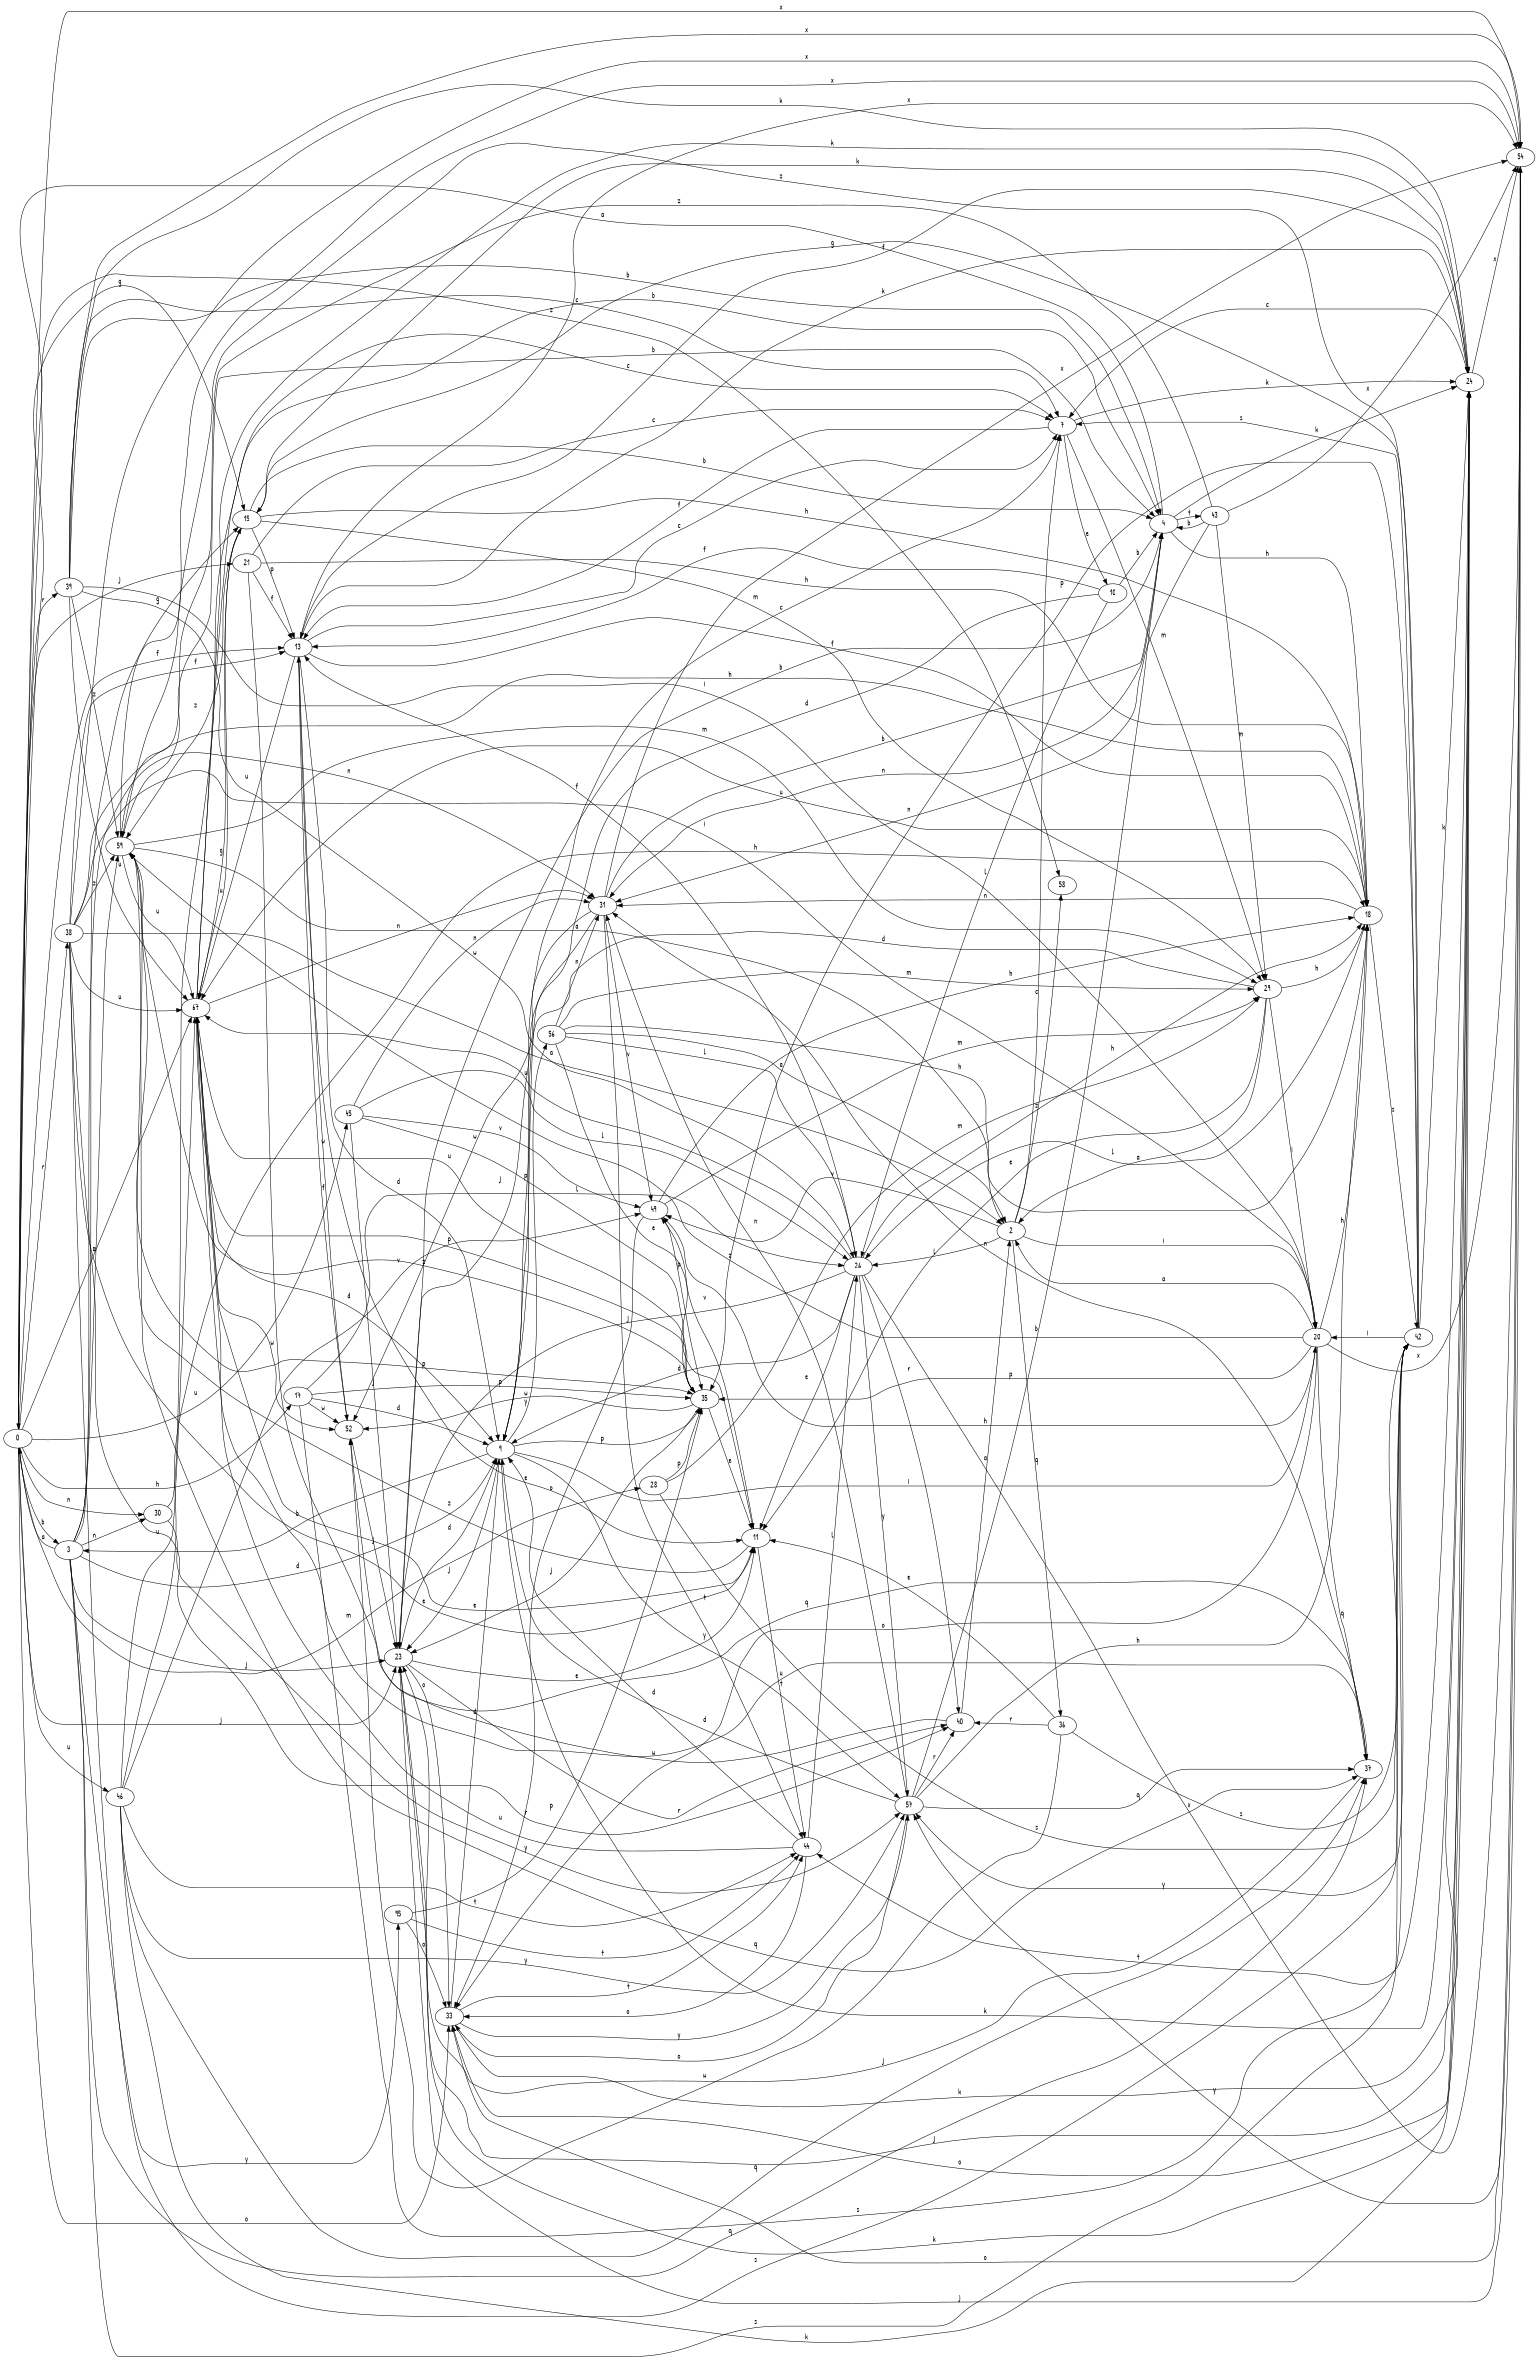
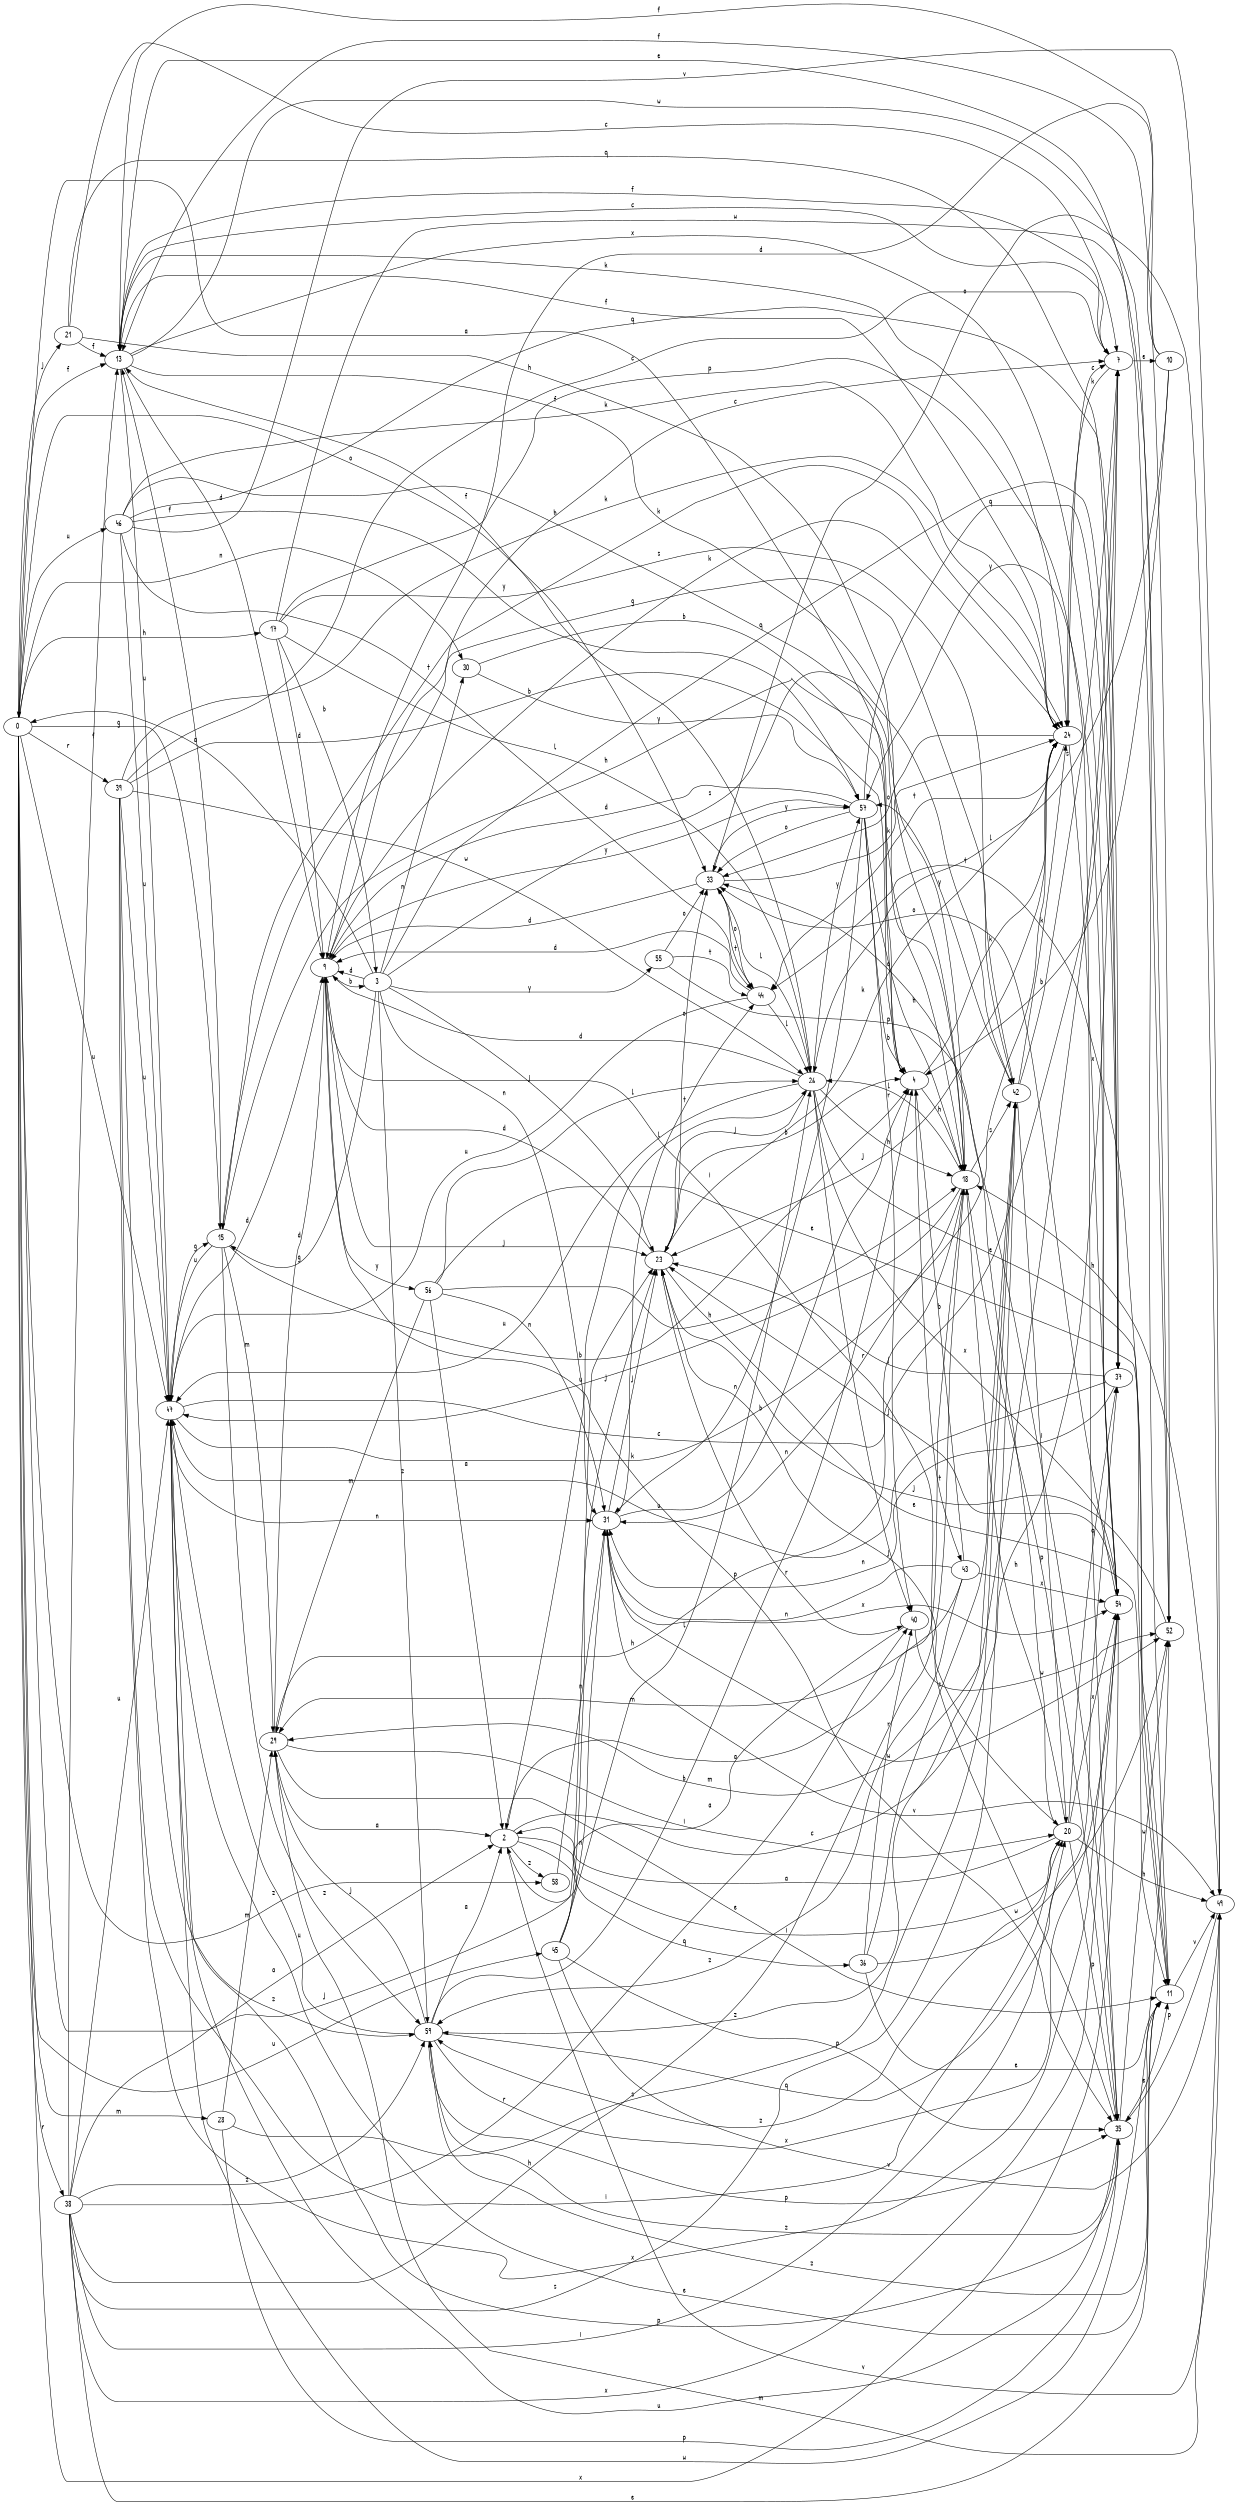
edge "42" -> "35": now "18" -> "35"
edge "15" -> "13": label "p" -> "f"
edge "59" -> "29": label "m" -> "j"
edge "4" -> "31": now "58" -> "31"
edge "33" -> "26": added, label "l"
node "67": label "67" -> "47"
edge "0" -> "3": now "17" -> "3"
edge "18" -> "2": added, label "a"
node "95": label "95" -> "55"
